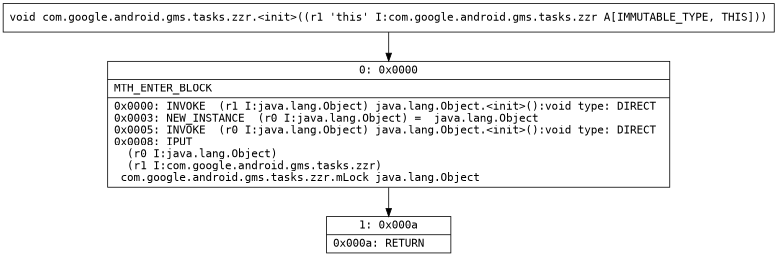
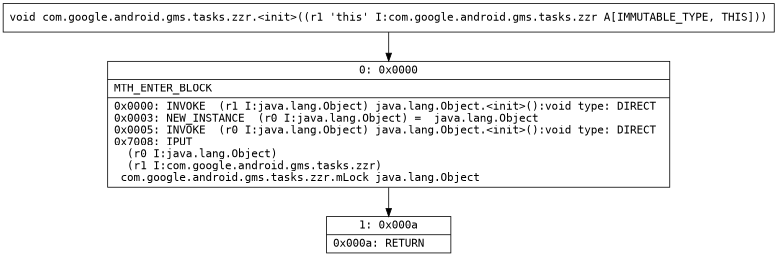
node "0: 0x0000": text "0x0008: IPUT" -> "0x7008: IPUT"
